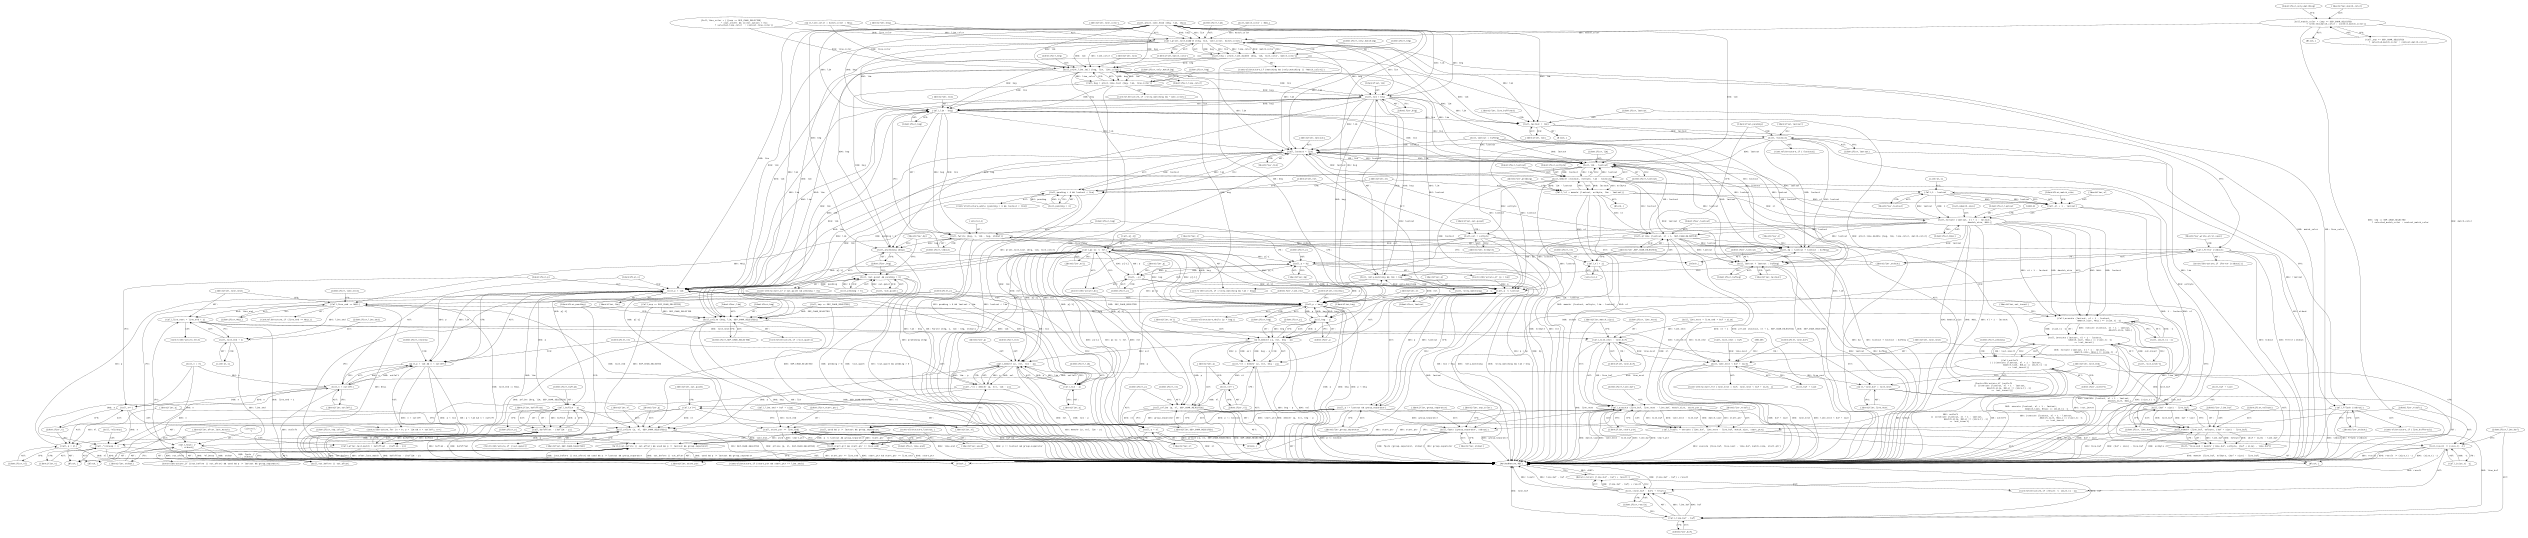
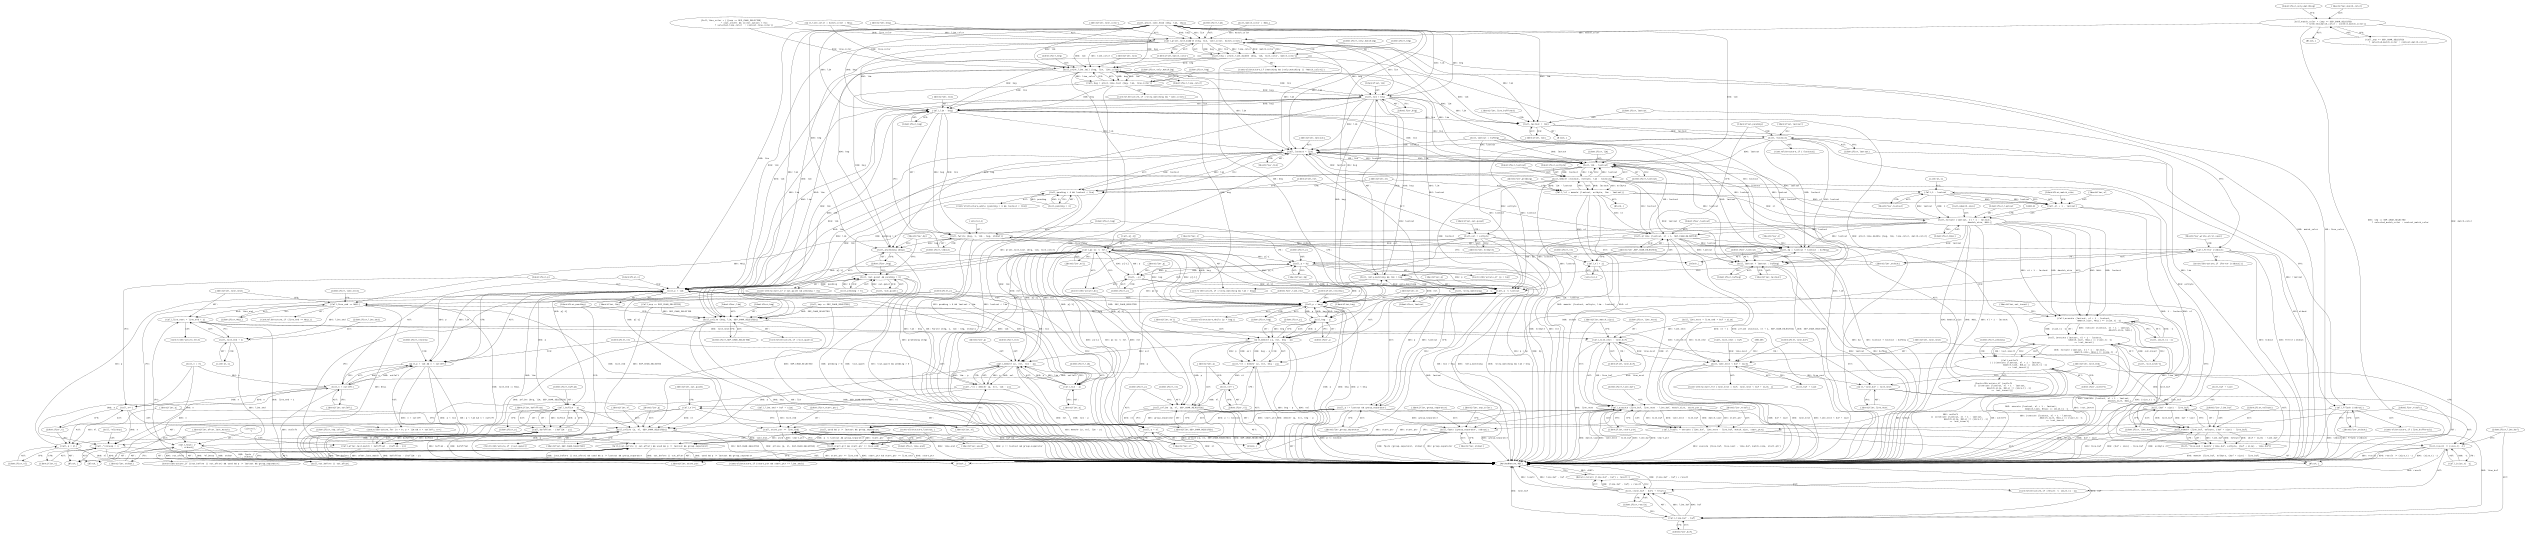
edge "(Call,bp = lastout ? lastout : bufbeg)" -> "(Call,lastout ? lastout : bufbeg)": added, label "CFG:"
edge "(ControlStructure,if (p > bp))" -> "(Call,p != lastout)": now "(Call,p > bp)" -> "(Call,p != lastout)"
